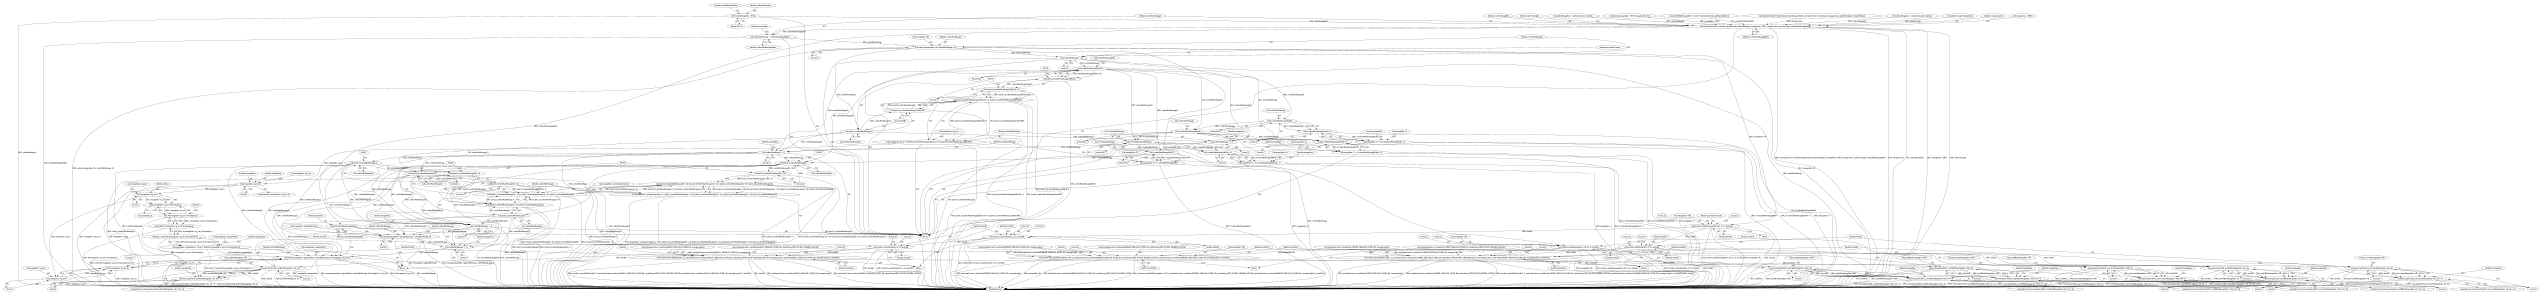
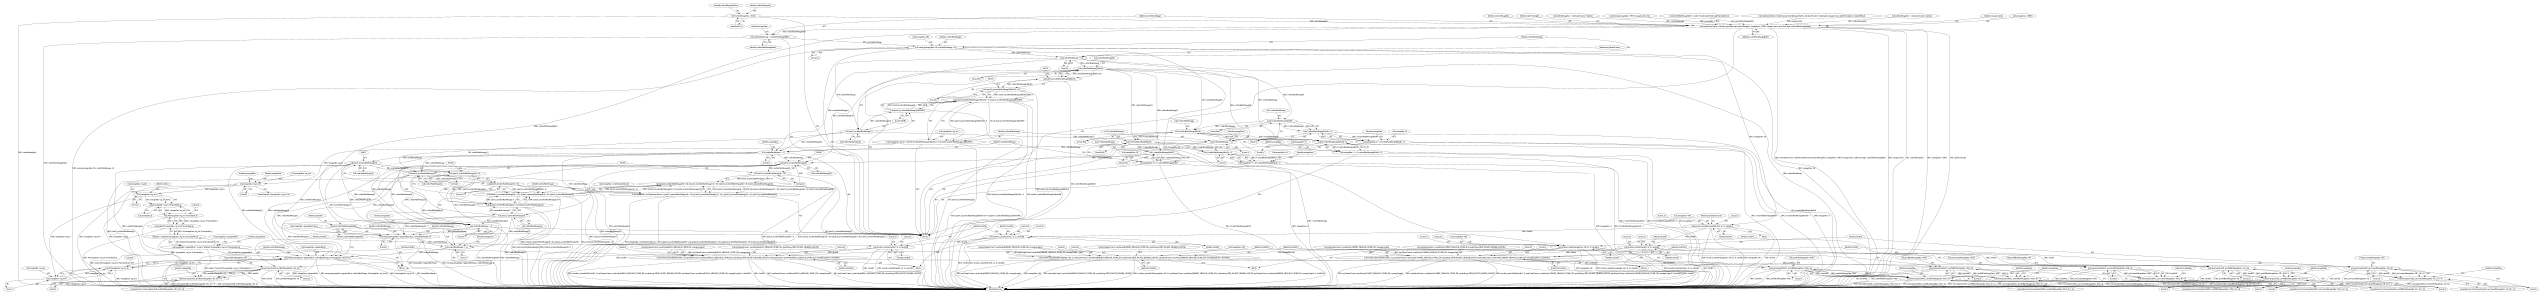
node "(Call,cipherTextLength*sizeof(uint8_t))": removed
edge "(Call,confirmPlainMessage +=33)" -> "(Literal,33)": label "CFG: " -> "DDG: 24"
